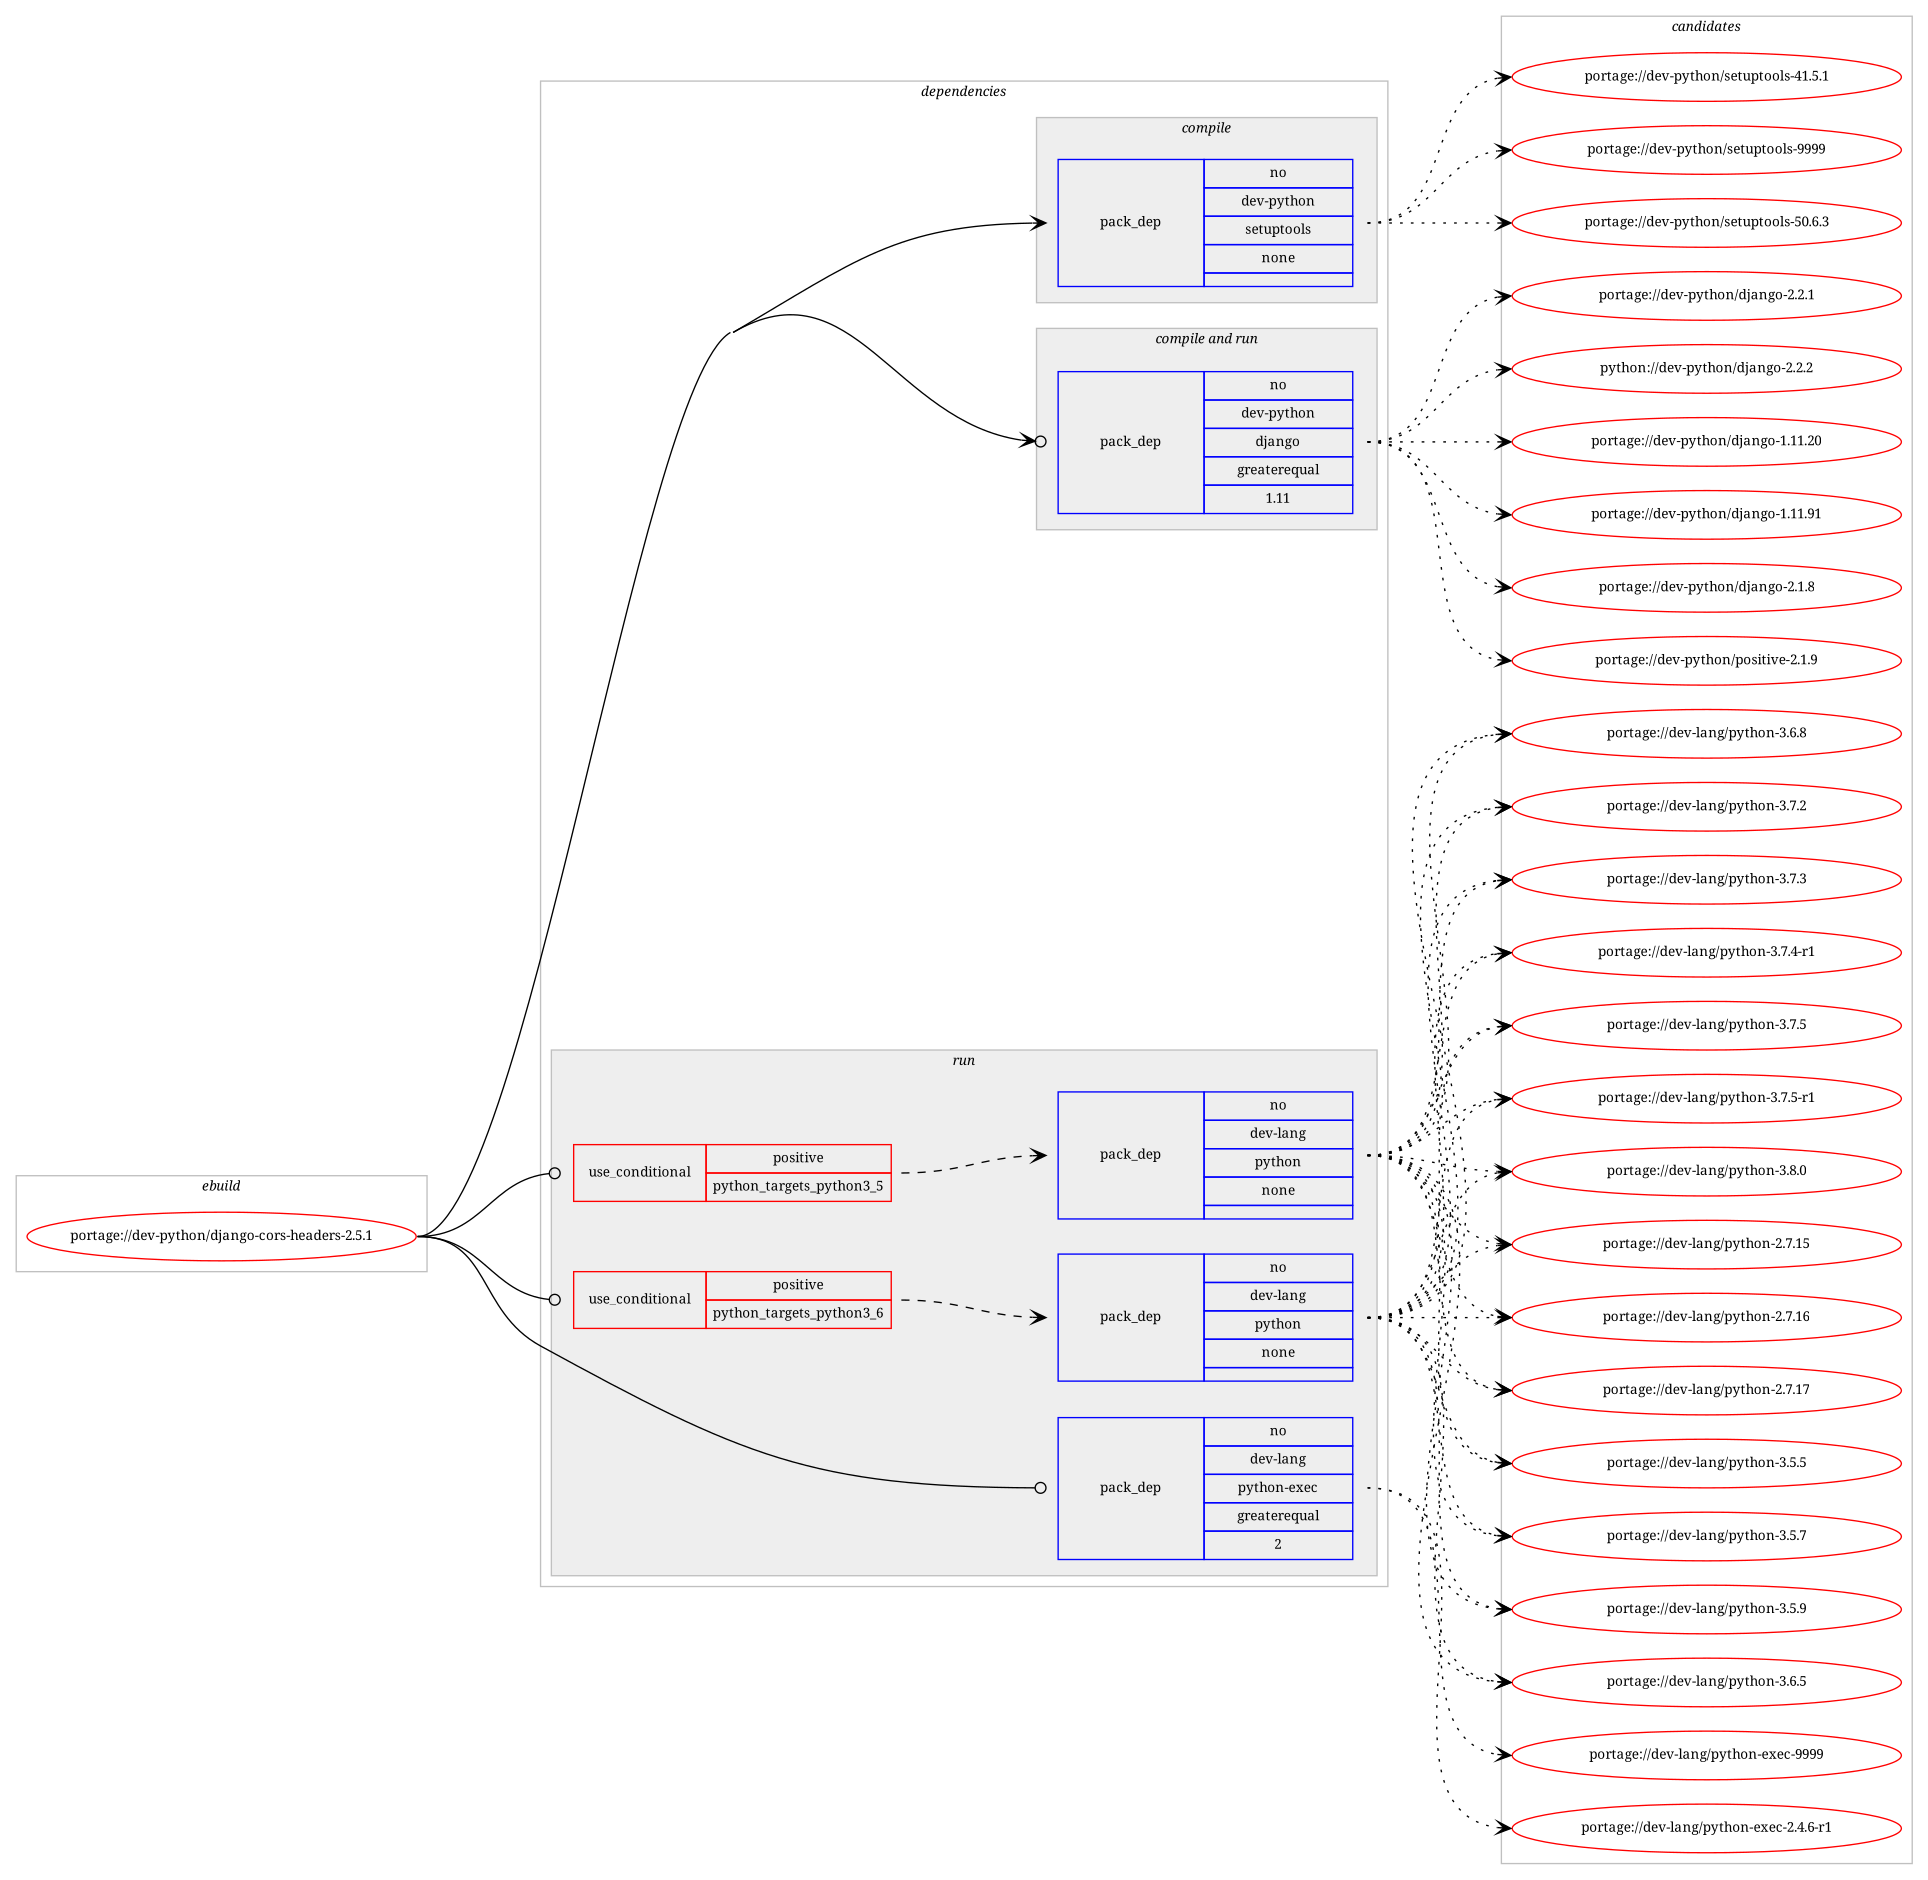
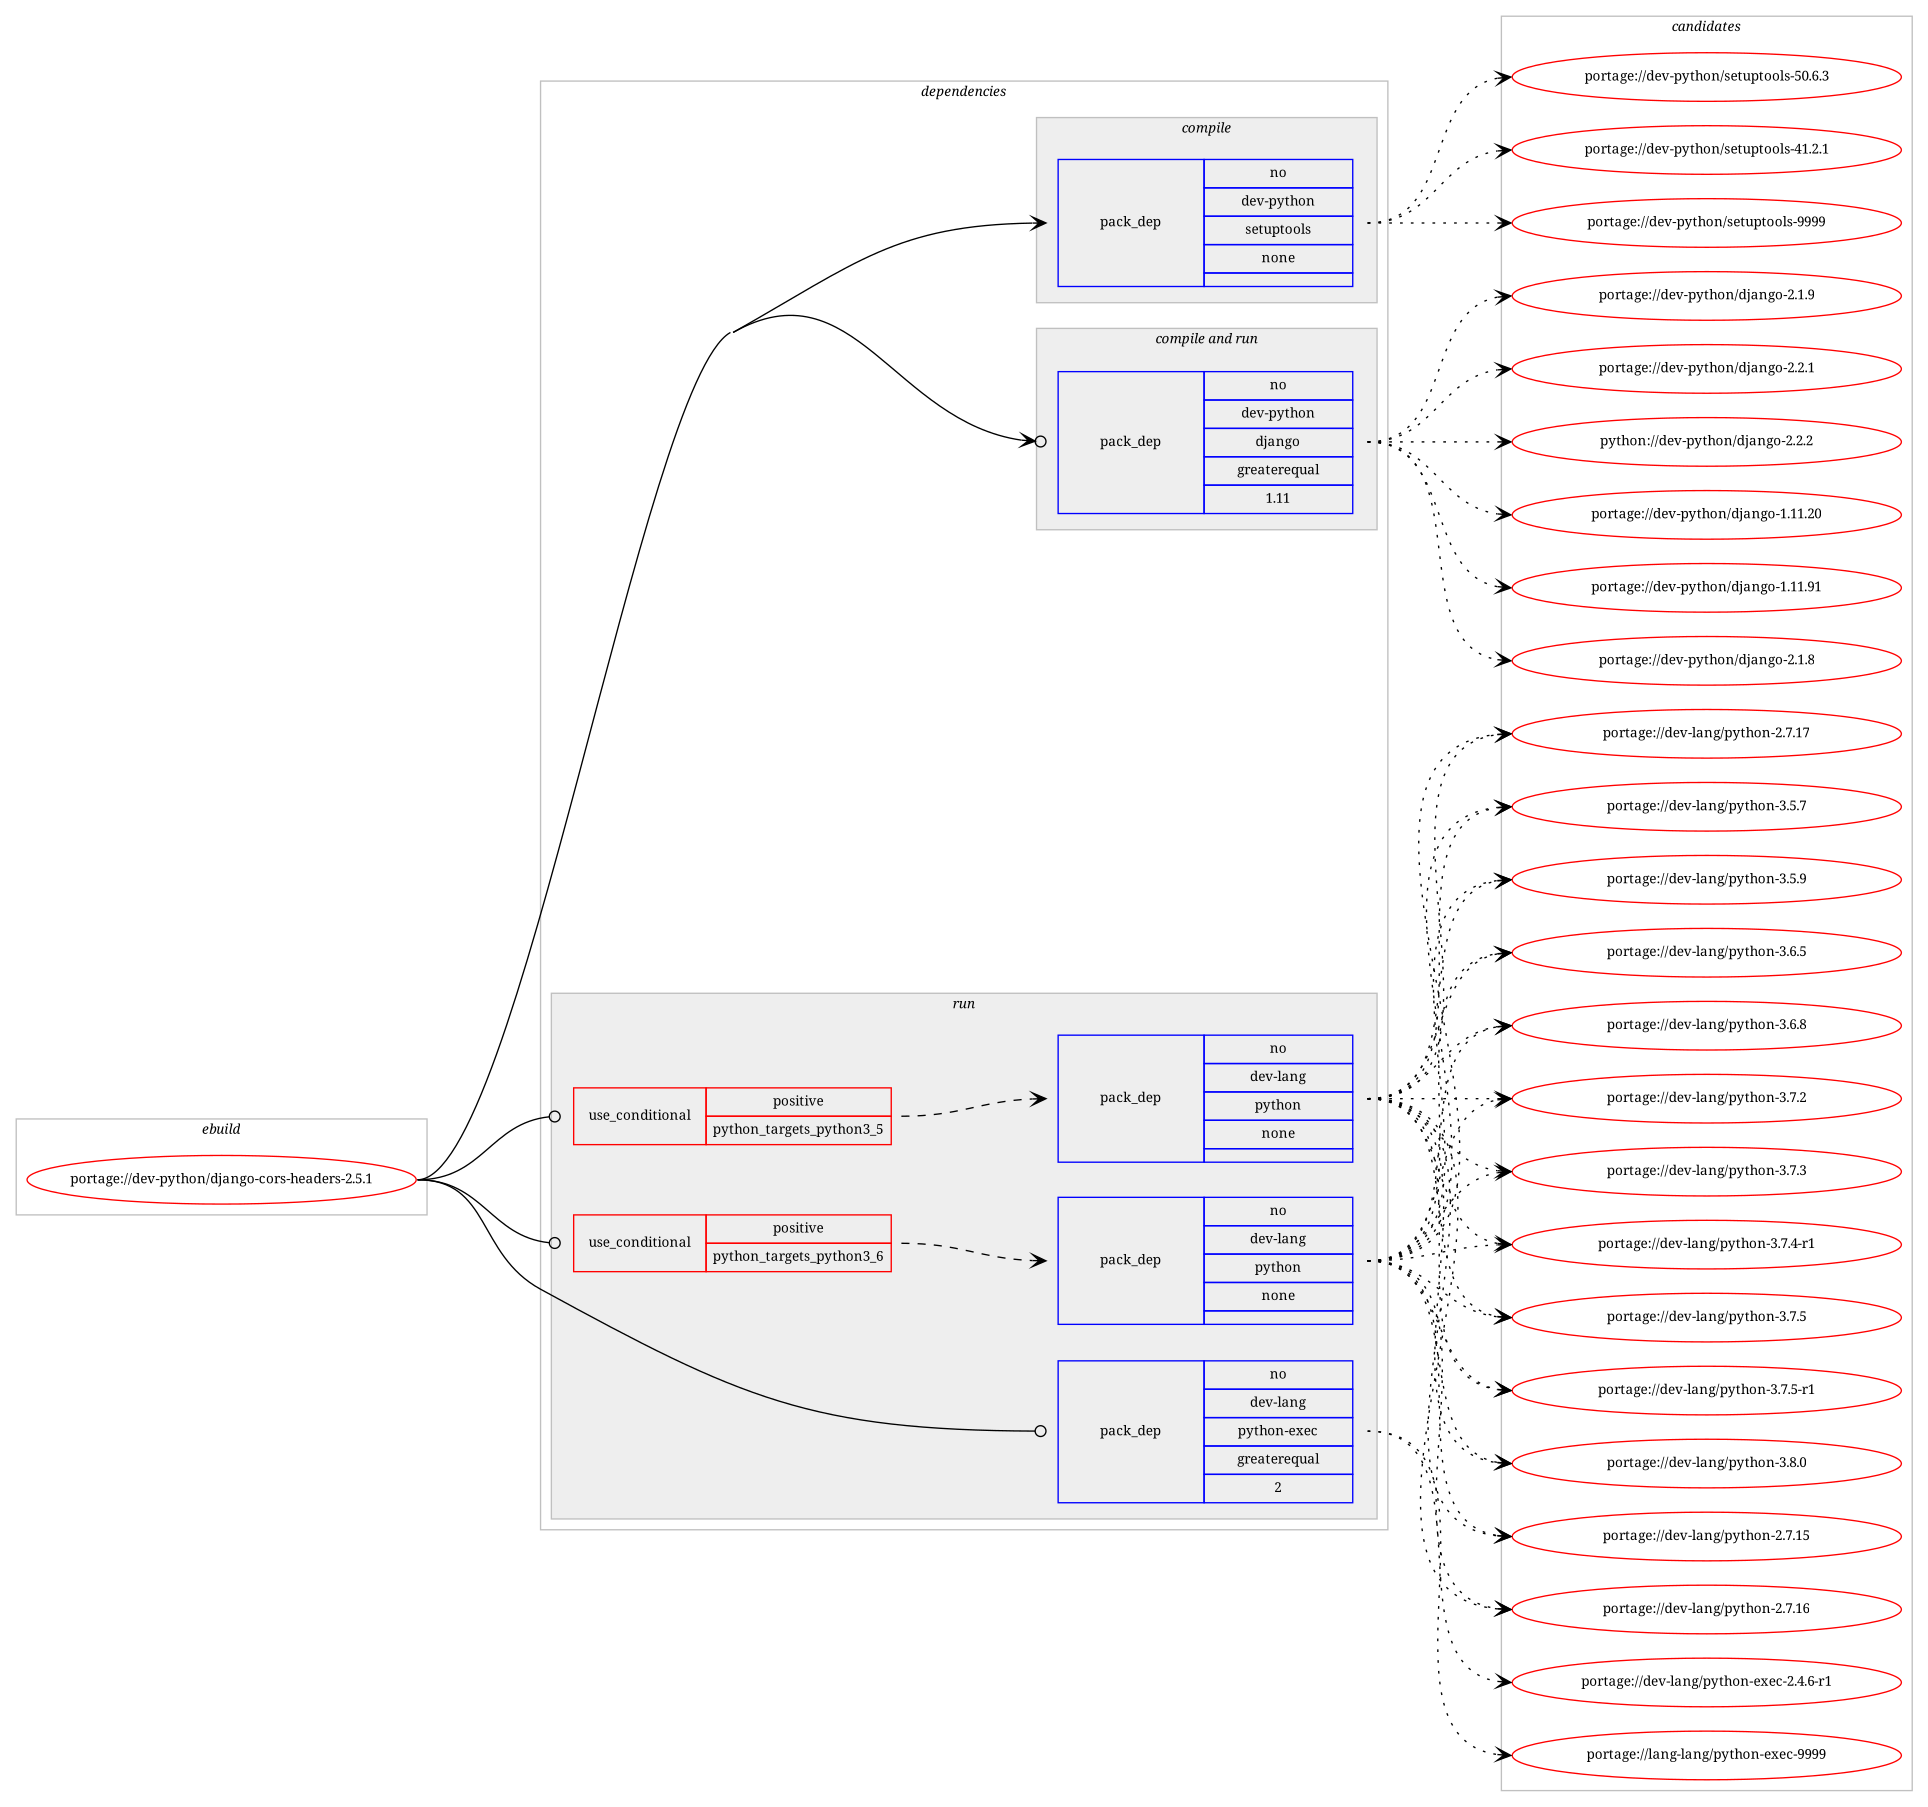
node "portage://dev-python/setuptools-41.5.1": label "portage://dev-python/setuptools-41.5.1" -> "portage://dev-python/setuptools-41.2.1"
node "portage://dev-python/positive-2.1.9": label "portage://dev-python/positive-2.1.9" -> "portage://dev-python/django-2.1.9"
node "portage://dev-lang/python-3.5.5": removed
node "portage://dev-lang/python-exec-9999": label "portage://dev-lang/python-exec-9999" -> "portage://lang-lang/python-exec-9999"
